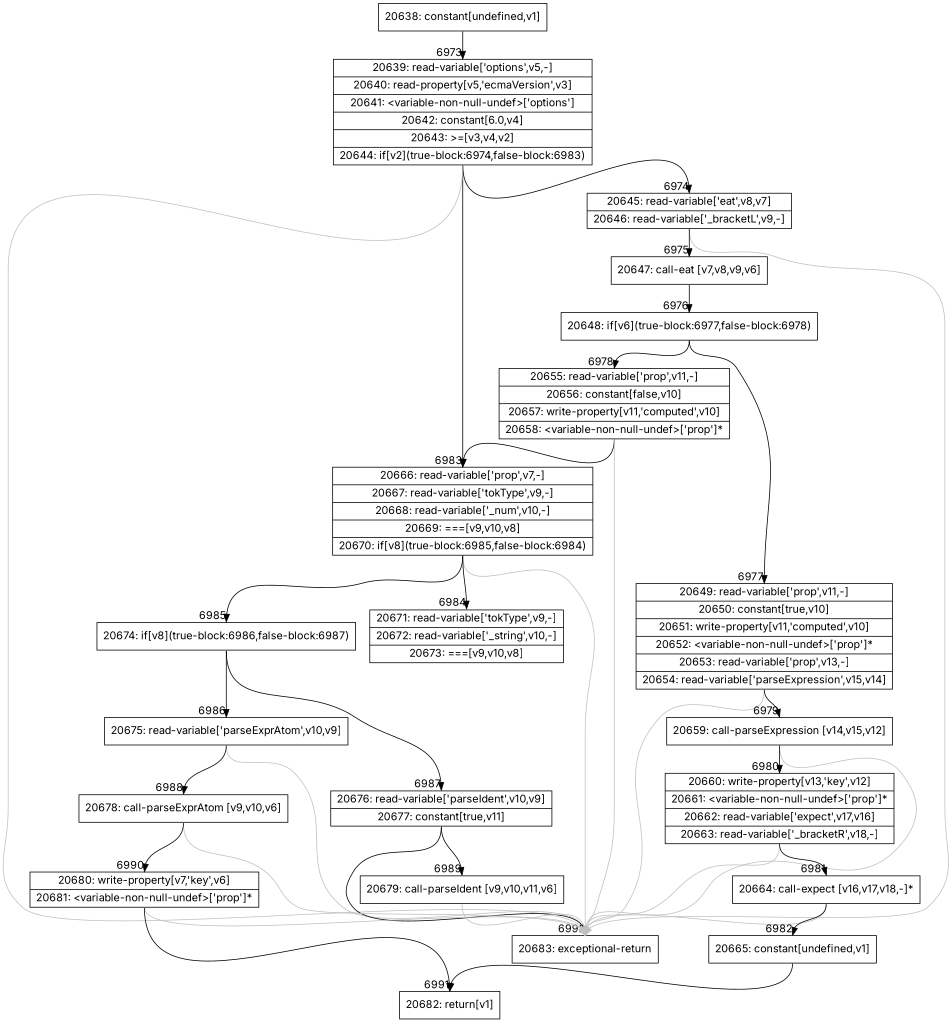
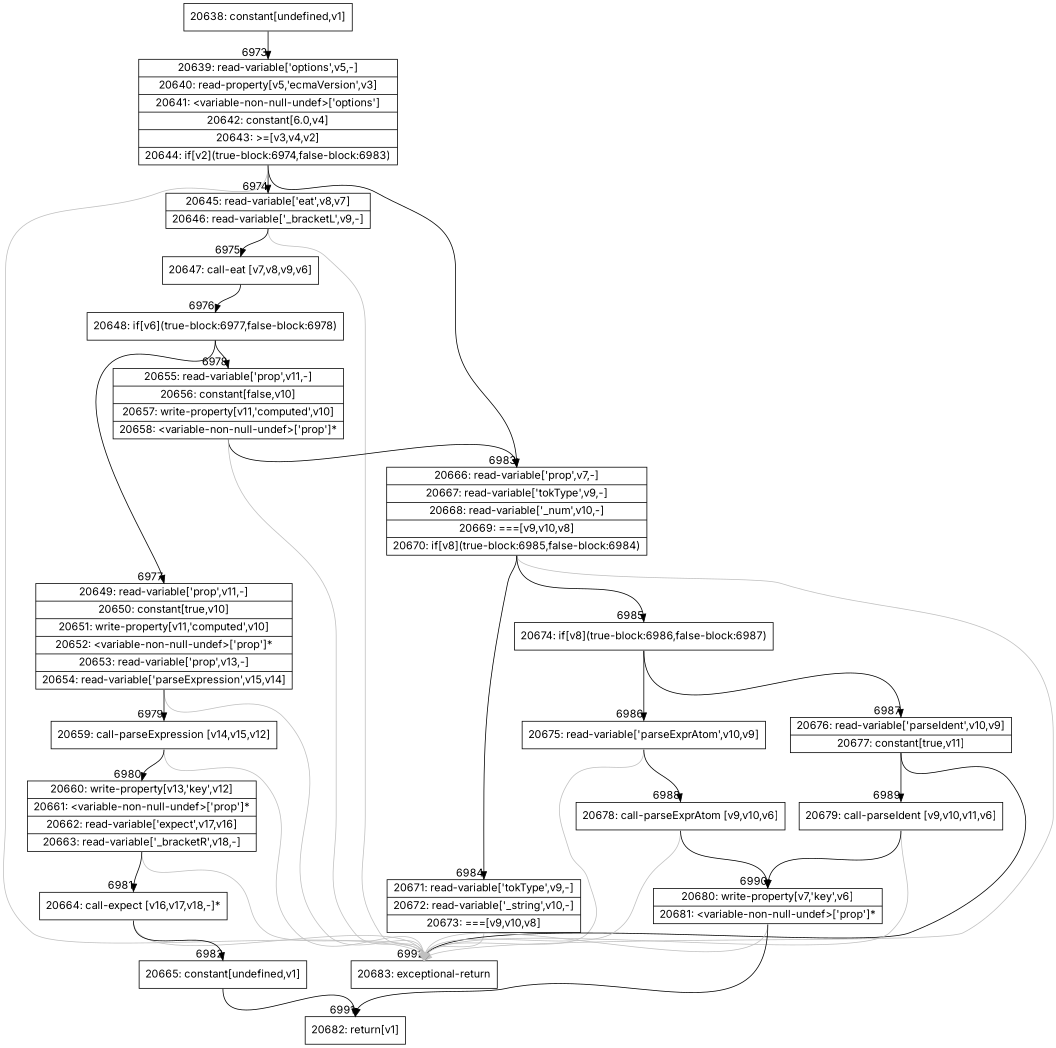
edge "20679: call-parseIdent [v9,v10,v11,v6]" -> "20680: write-property[v7,'key',v6]": added
edge "20671: read-variable['tokType',v9,-]" -> "20683: exceptional-return": added
